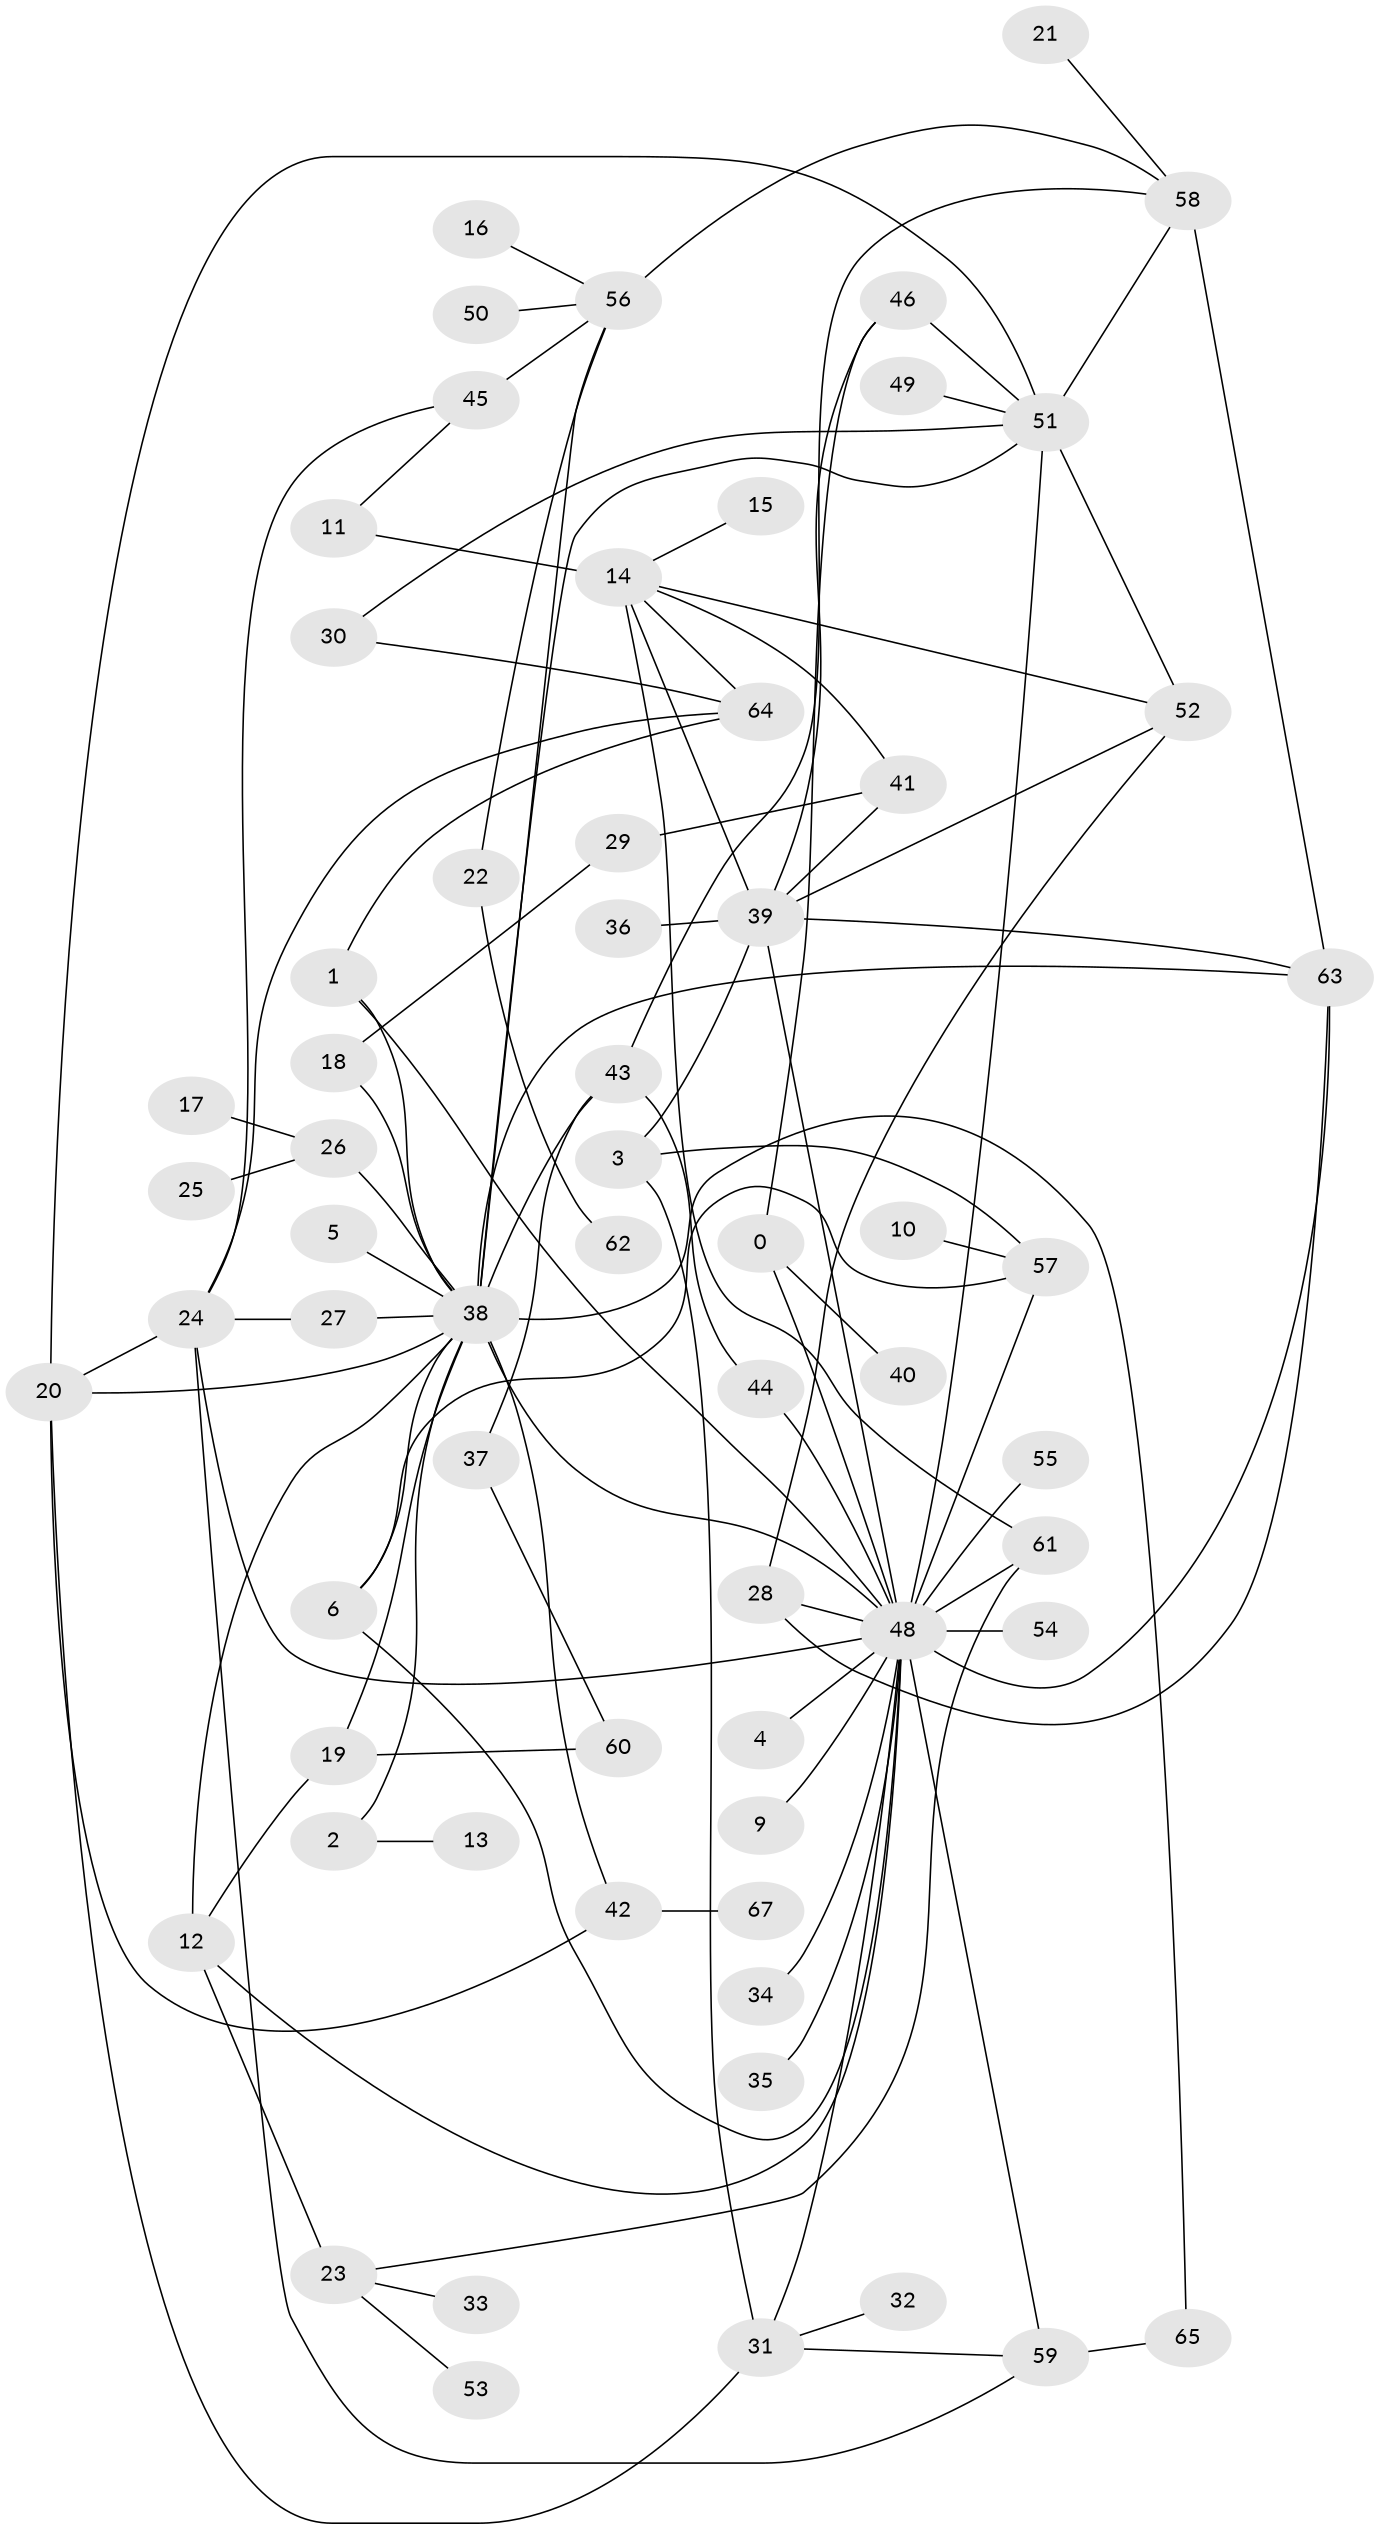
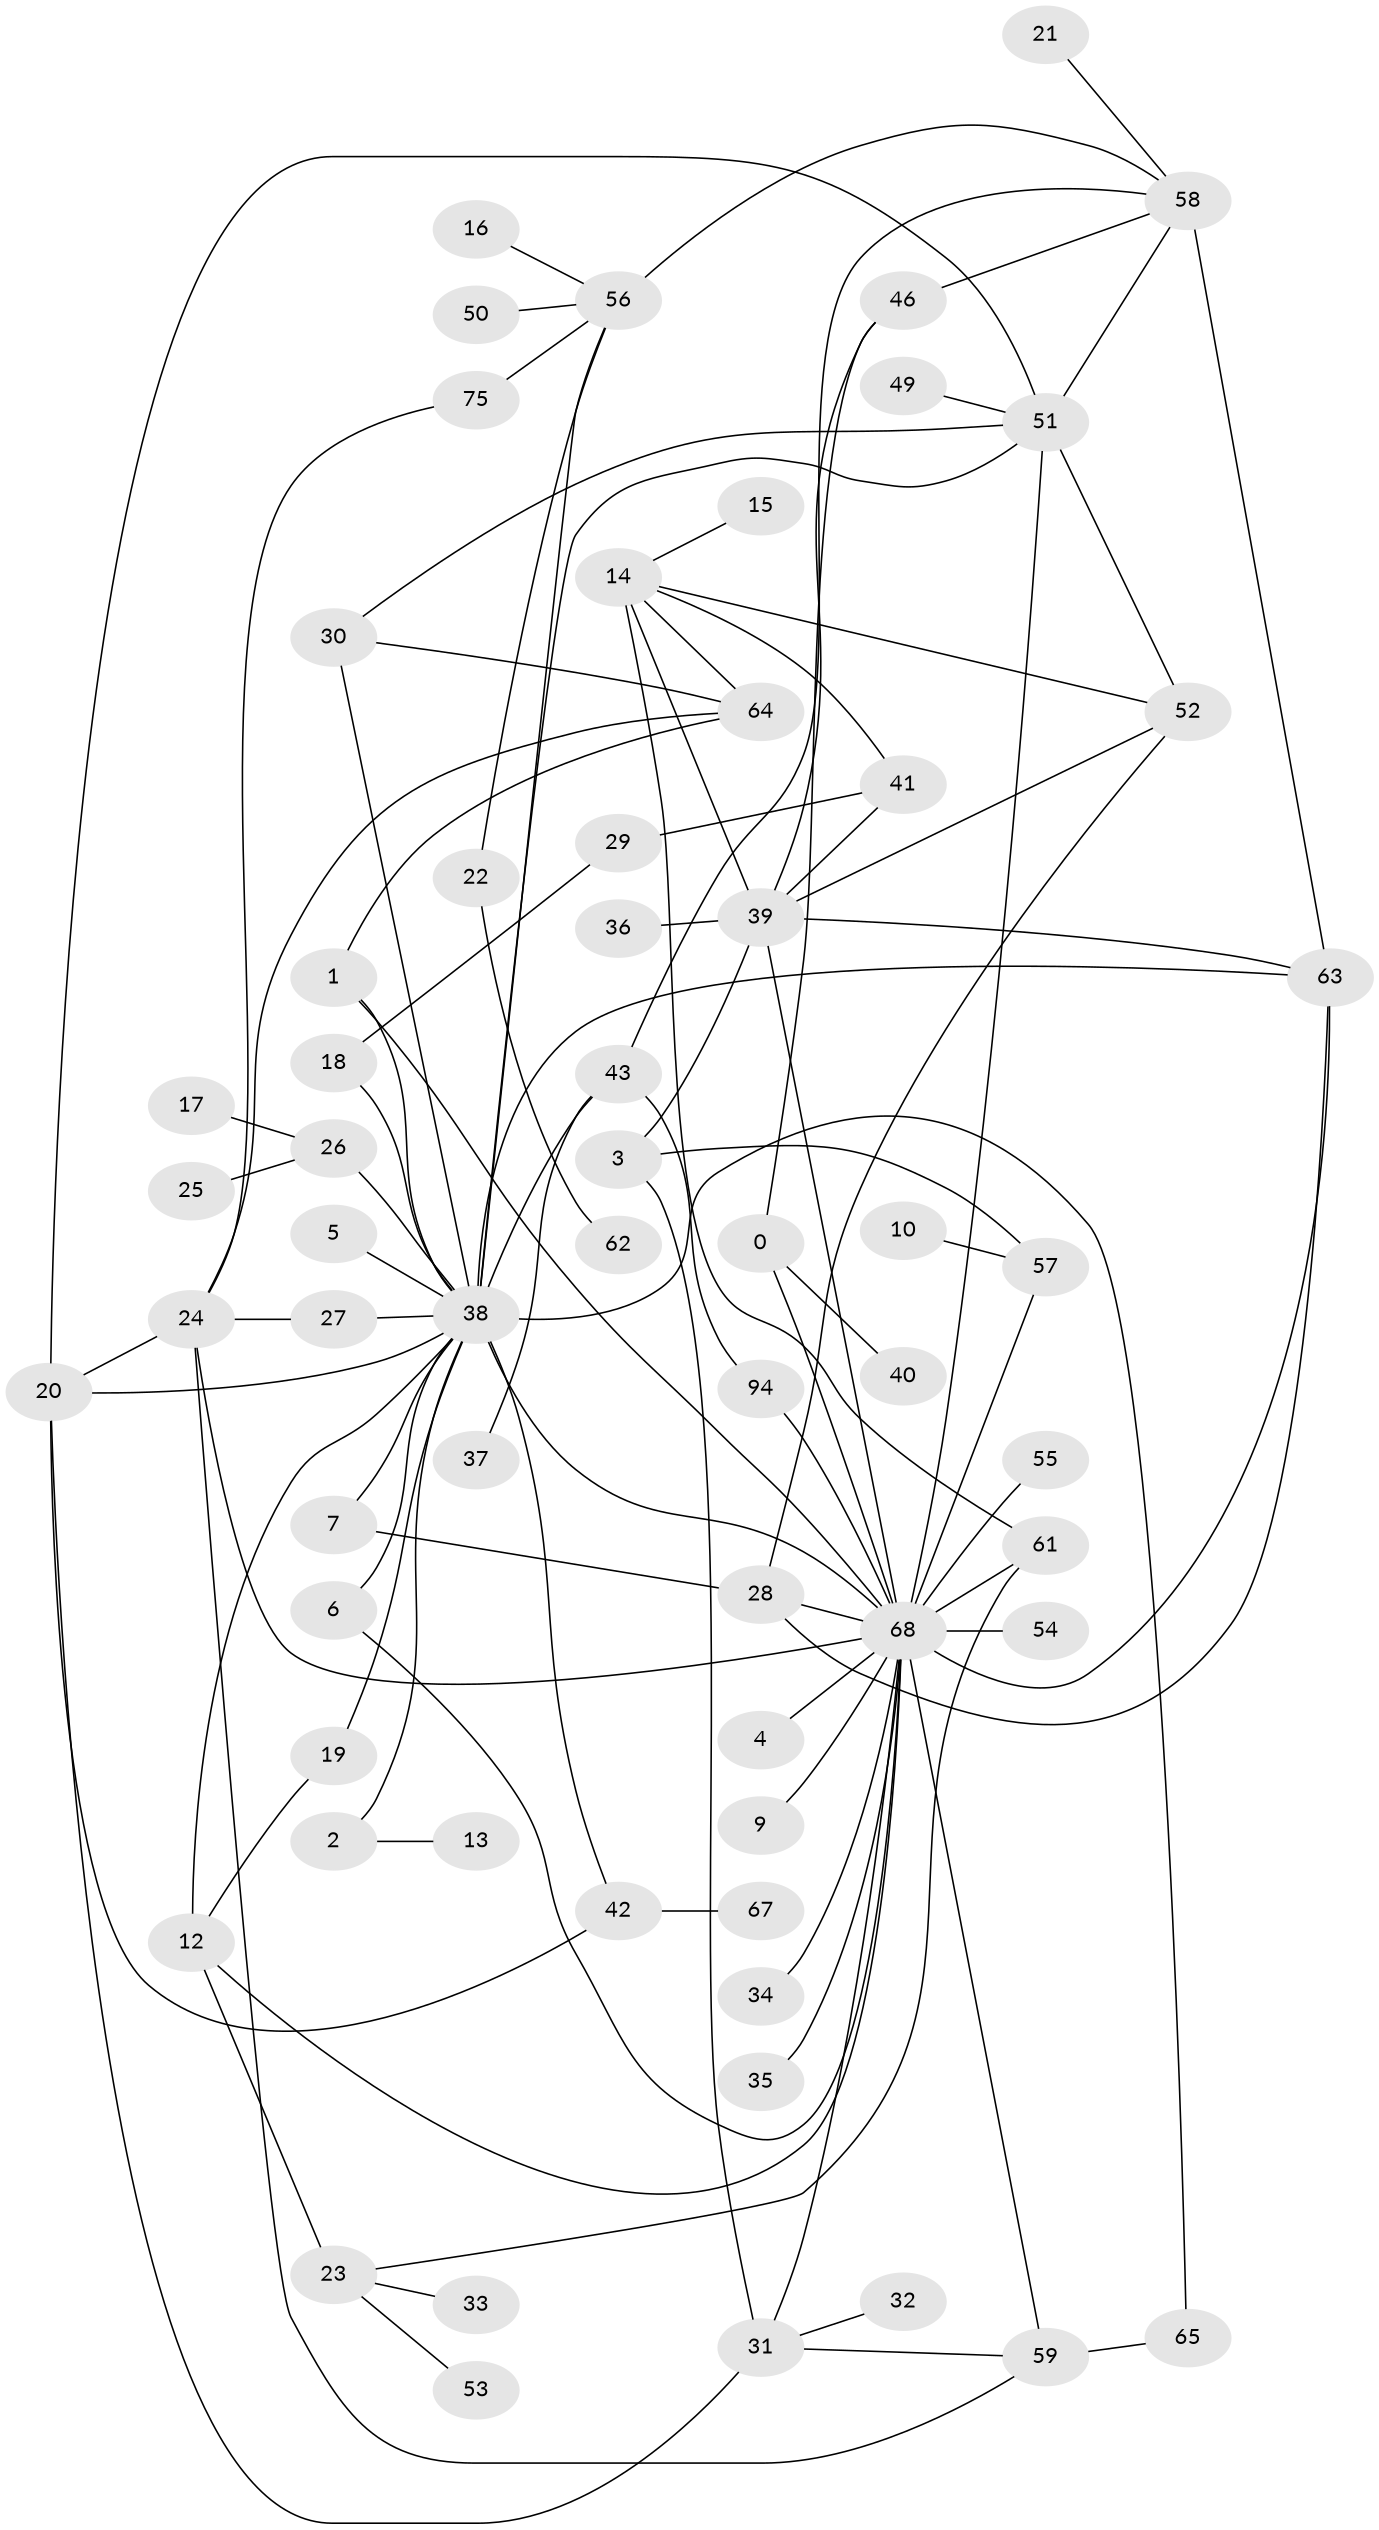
edge "46" -- "51": now "46" -- "58"
node "45": label "45" -> "75"
node "11": removed
edge "30" -- "38": added
edge "57" -- "6": removed
node "44": label "44" -> "94"
node "7": added
node "48": label "48" -> "68"
node "60": removed
